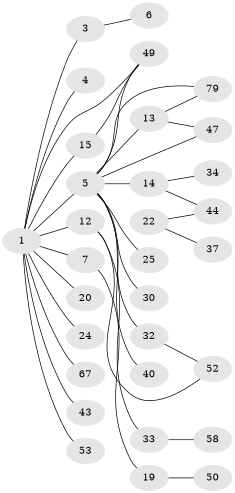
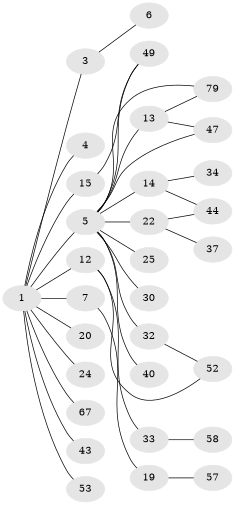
edge "49" -- "1": removed
edge "5" -- "22": added
node "50": label "50" -> "57"
